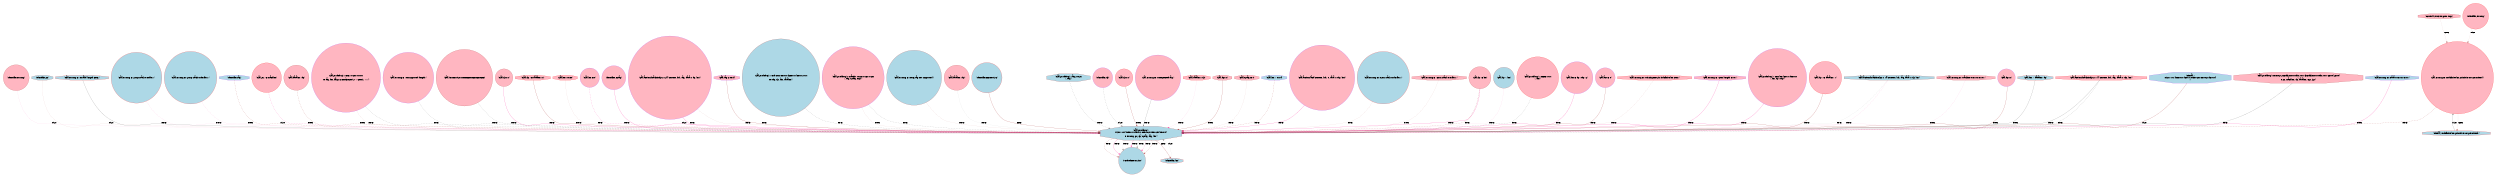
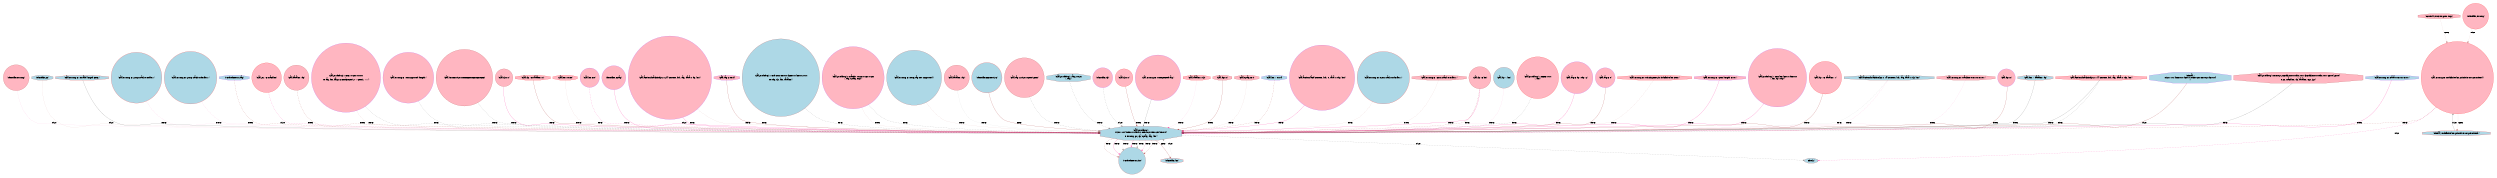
node "(Identifier,tag)": label "(Identifier,tag)" -> "(MethodReturn,tag)"
node "(Call,tag & ASN1_CONS_BIT)": added
node "(Call,len = dp - tdp - 2)": label "(Call,len = dp - tdp - 2)" -> "(Call,tag = dp - tdp - 2)"
node "(Call,act = 0)": label "(Call,act = 0)" -> "(Call,tag = 0)"
node "(Block,)": added
